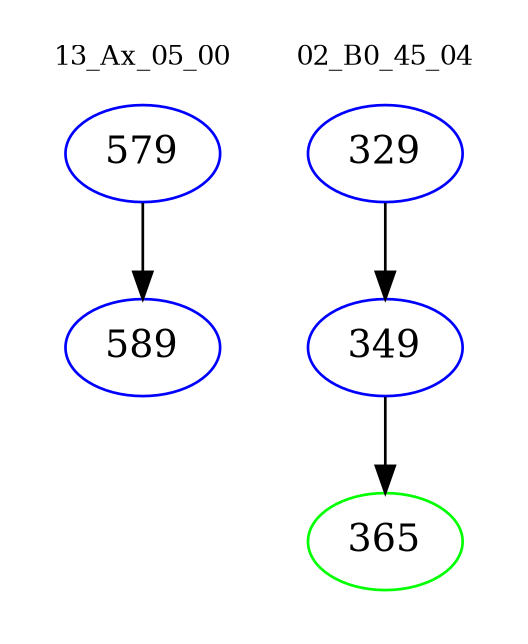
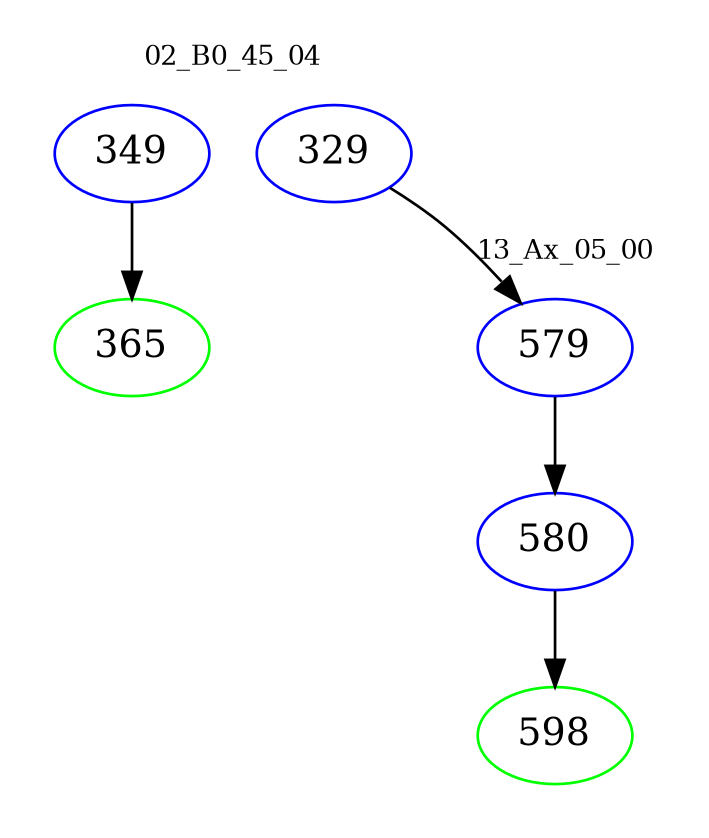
edge "329" -> "349": now "329" -> "579"
node "589": label "589" -> "580"
node "598": added
